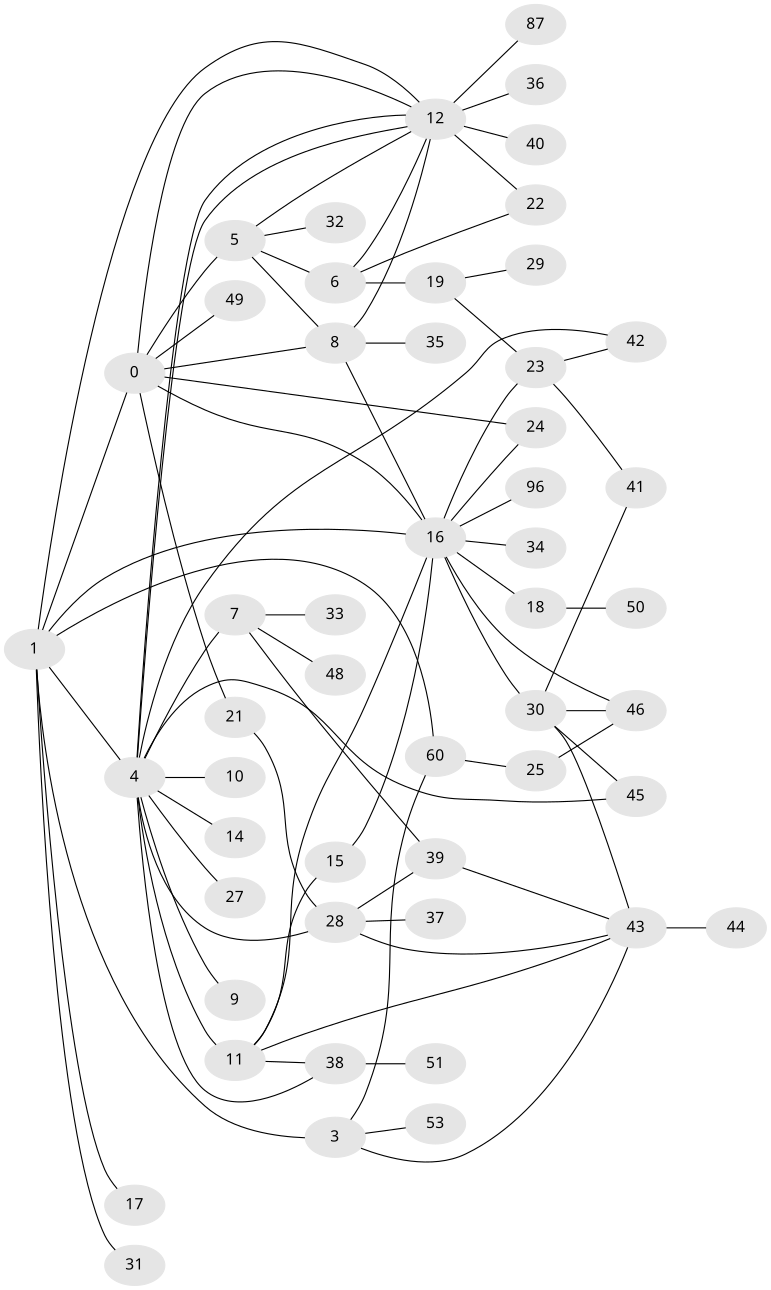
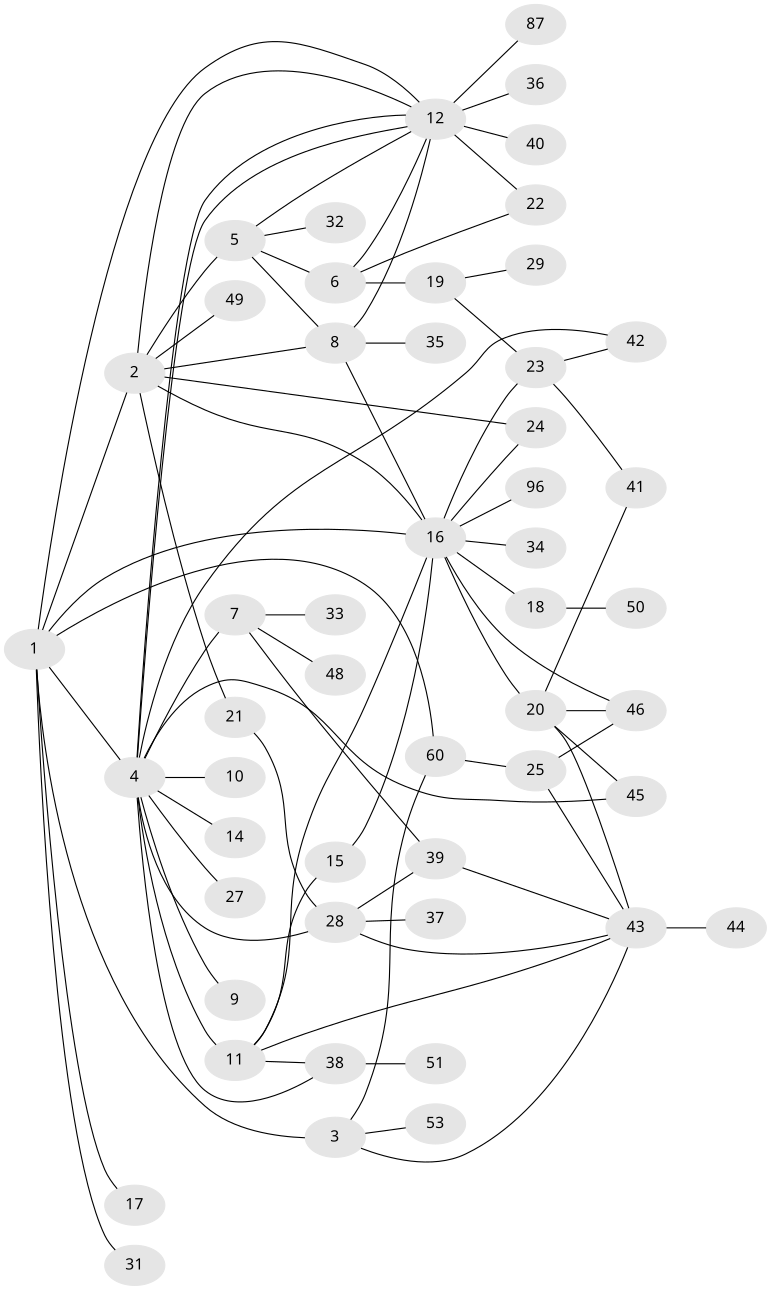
node "0": label "0" -> "2"
node "30": label "30" -> "20"
edge "25" -- "43": added
